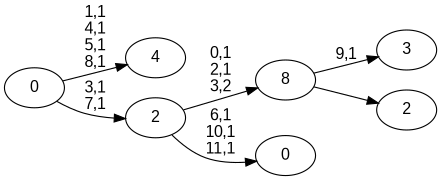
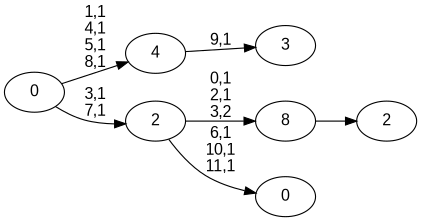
edge "8" -> "3": now "4" -> "3"
